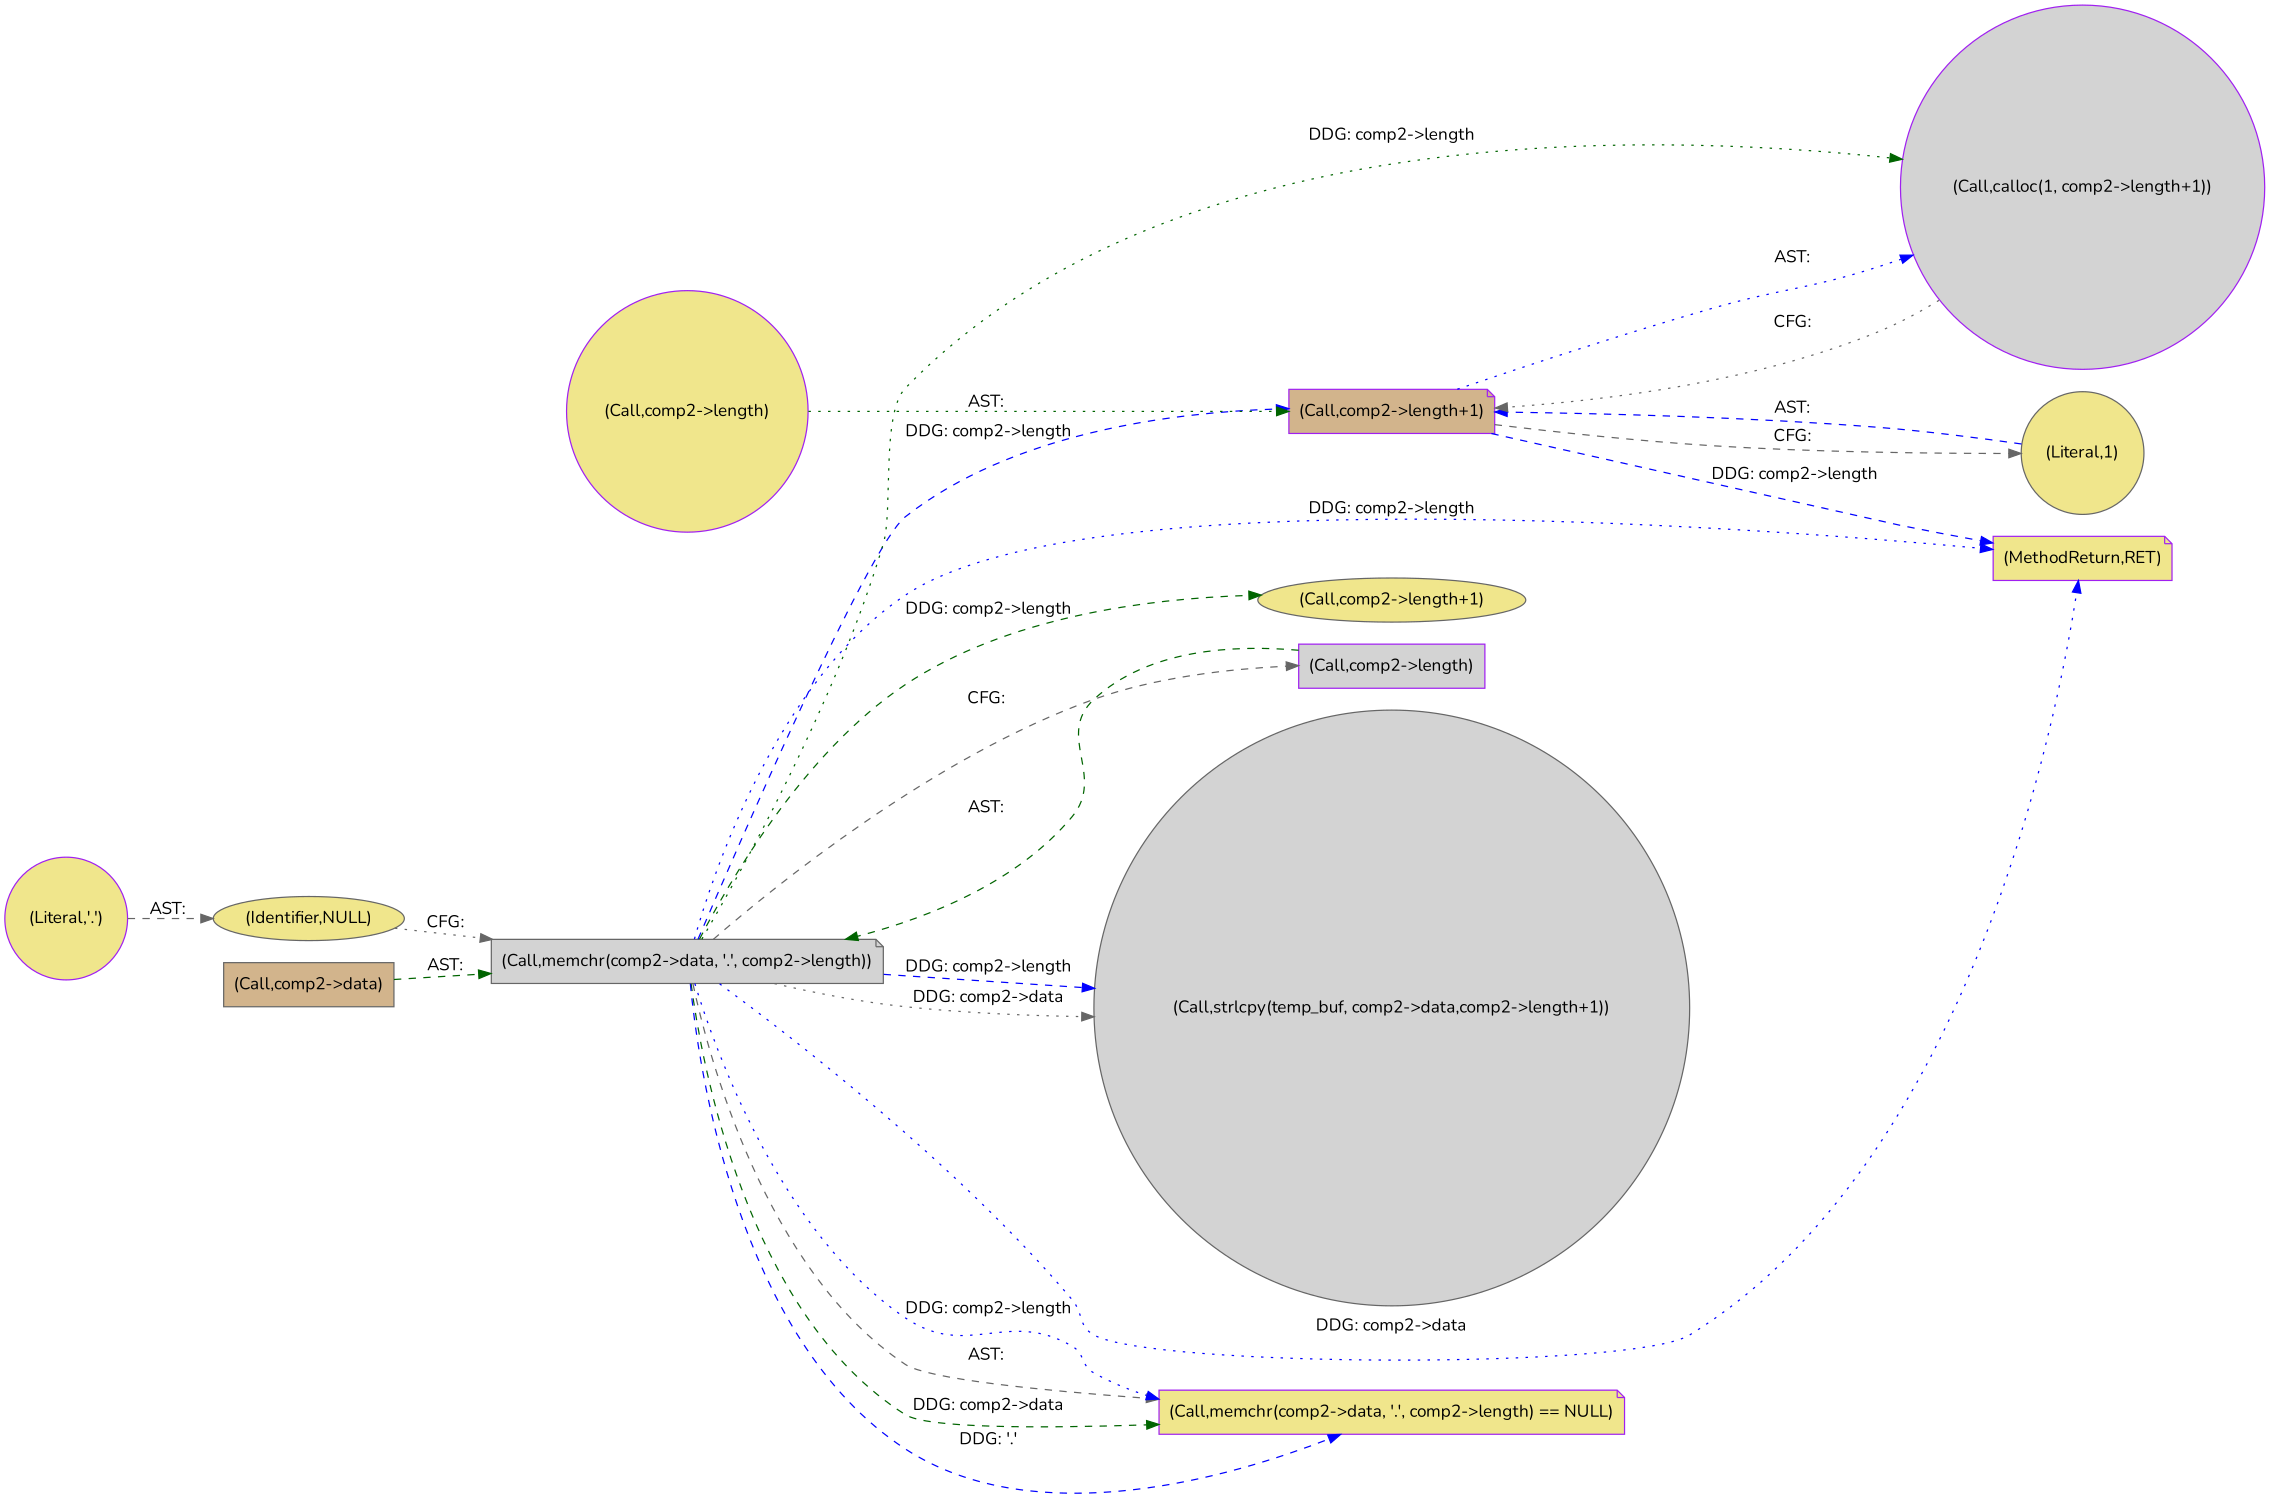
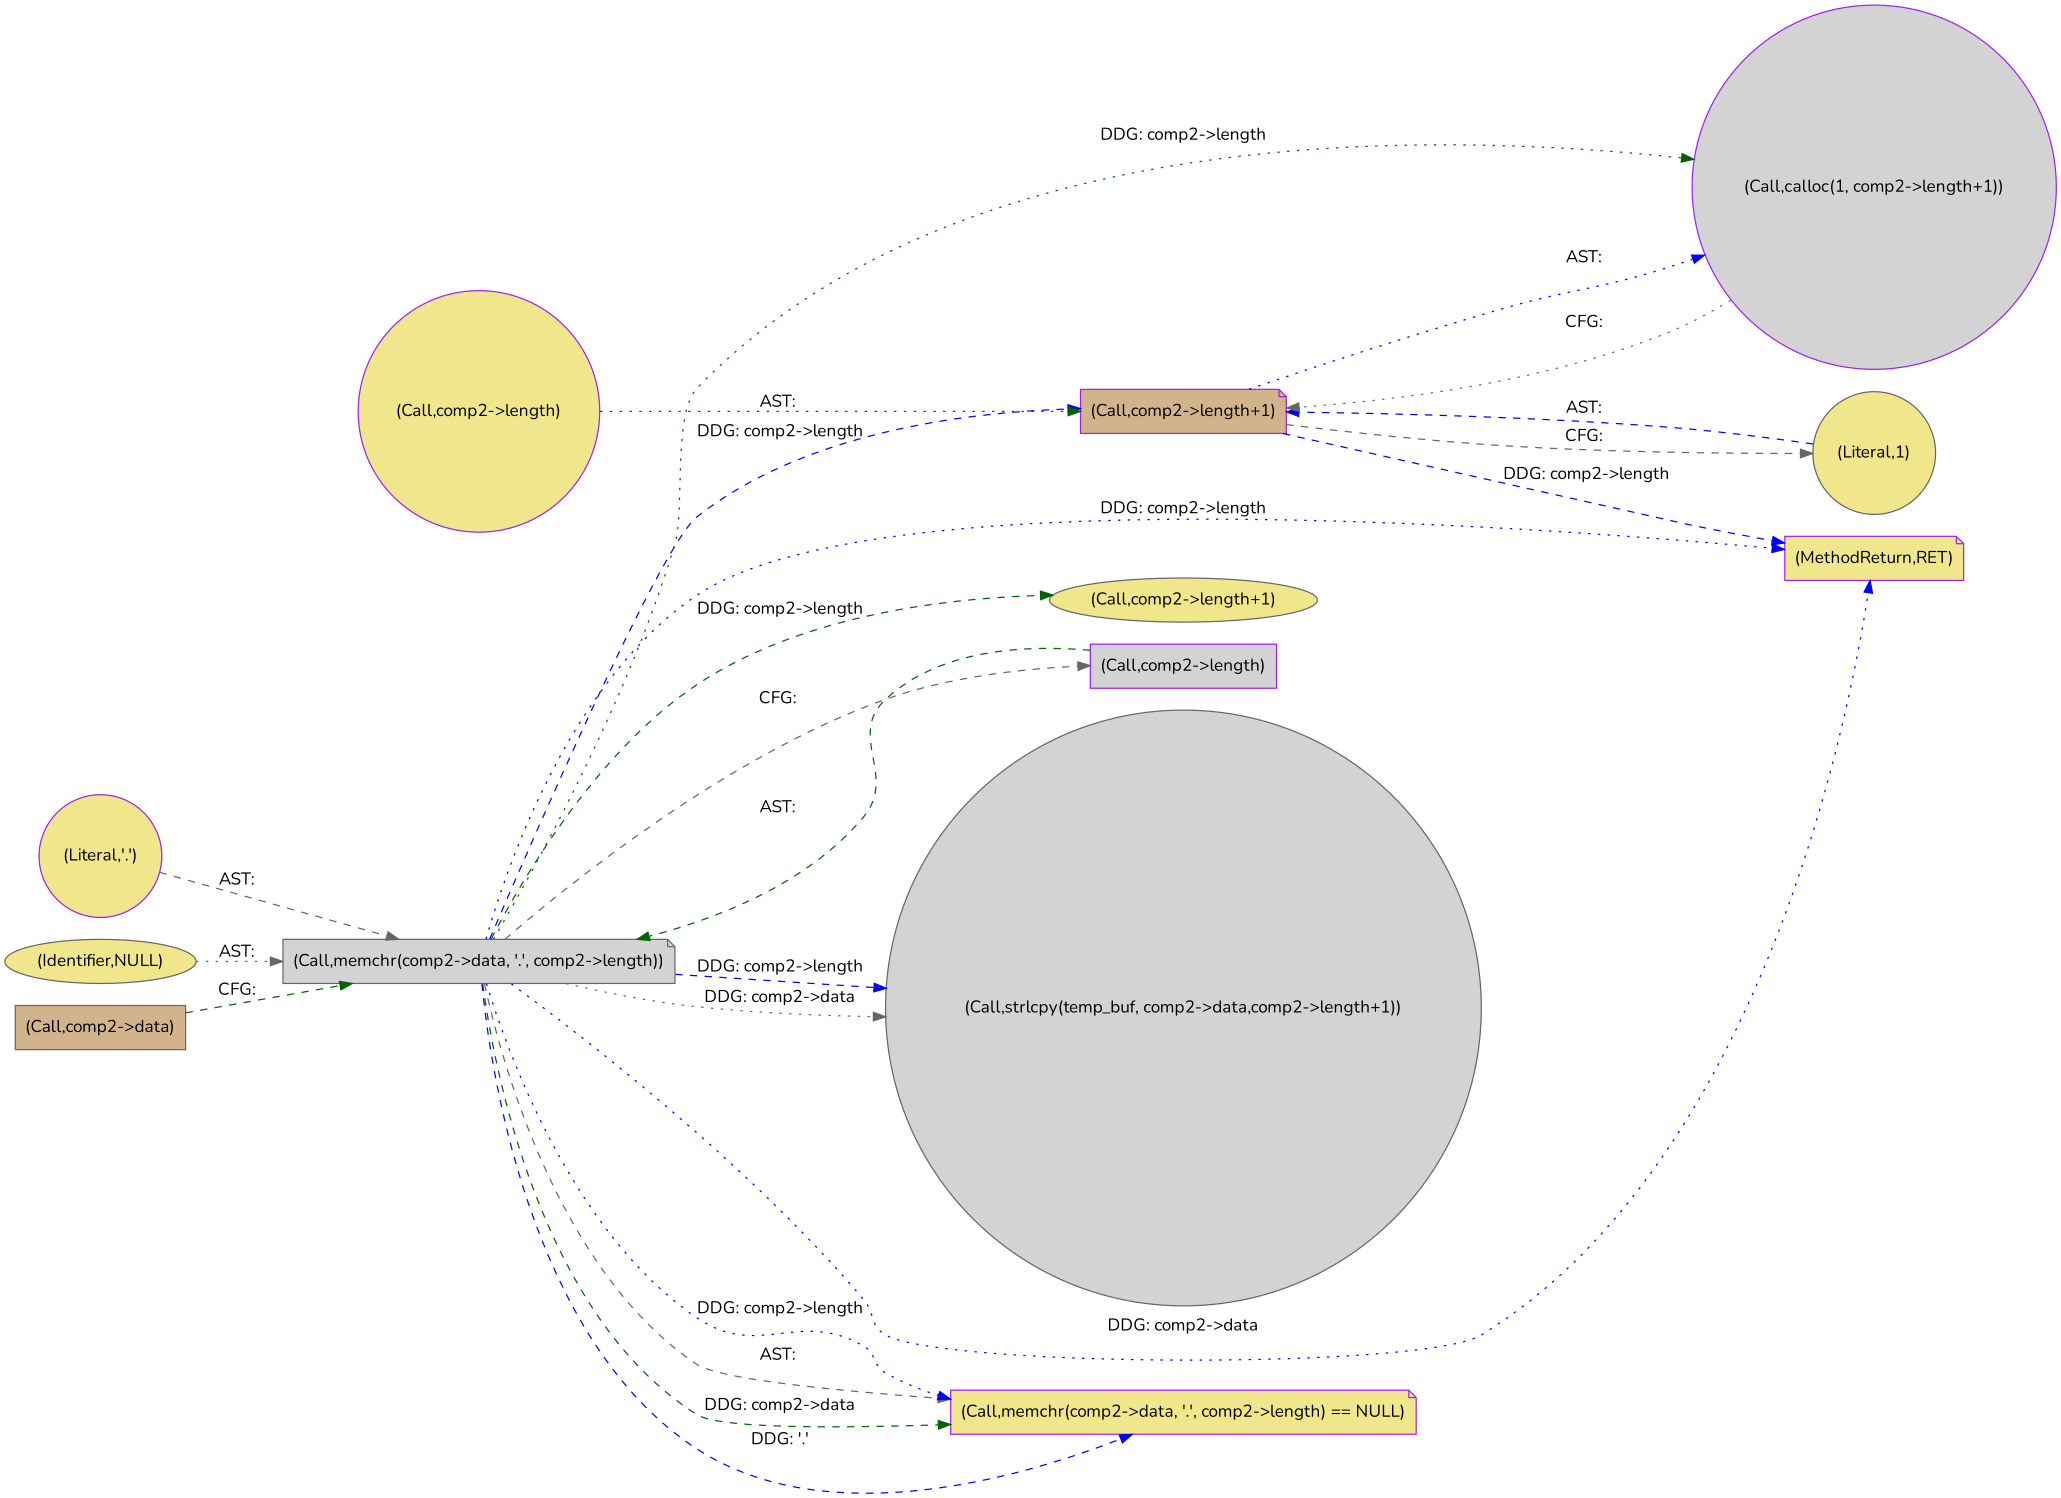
edge "(Literal,'.')" -> "(Identifier,NULL)": now "(Literal,'.')" -> "(Call,memchr(comp2->data, '.', comp2->length))"
edge "(Identifier,NULL)" -> "(Call,memchr(comp2->data, '.', comp2->length))": label "CFG: " -> "AST: "
edge "(Call,comp2->data)" -> "(Call,memchr(comp2->data, '.', comp2->length))": label "AST: " -> "CFG: "
